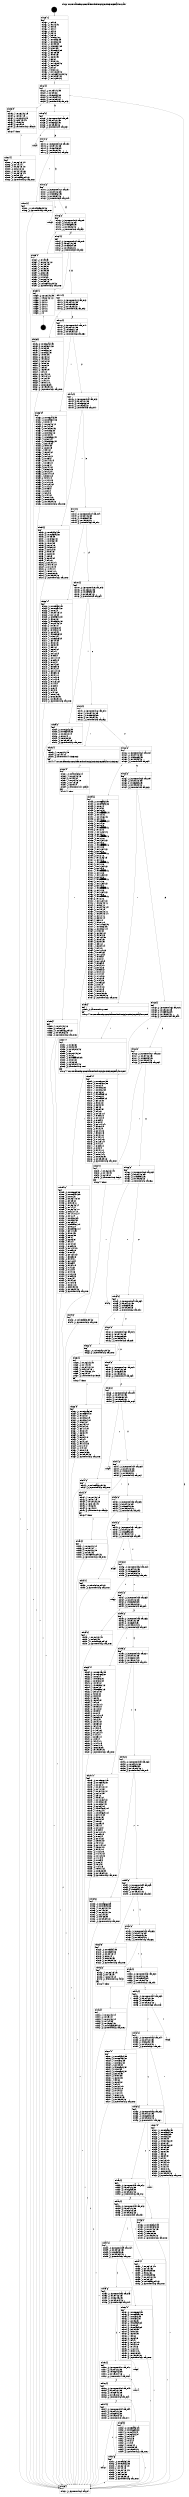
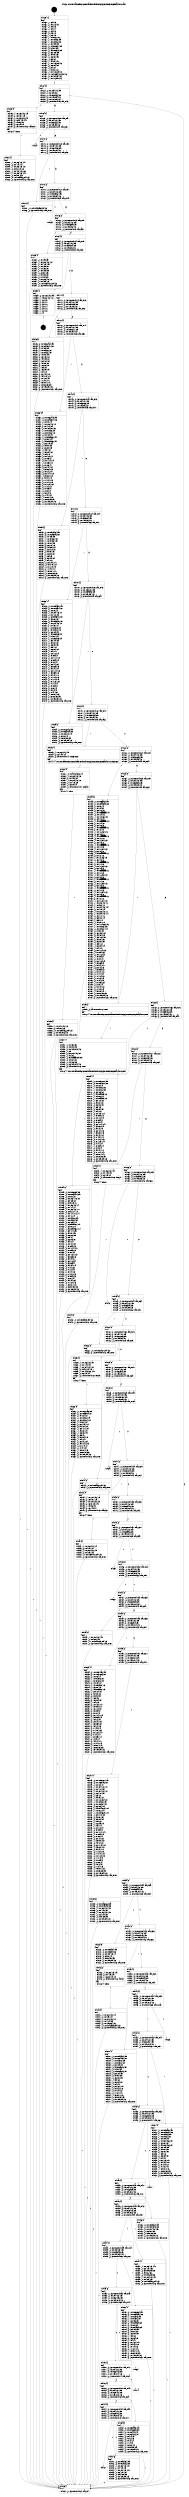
node "0x401f92 [15]": removed
node "0x4019d8 [28]": removed
